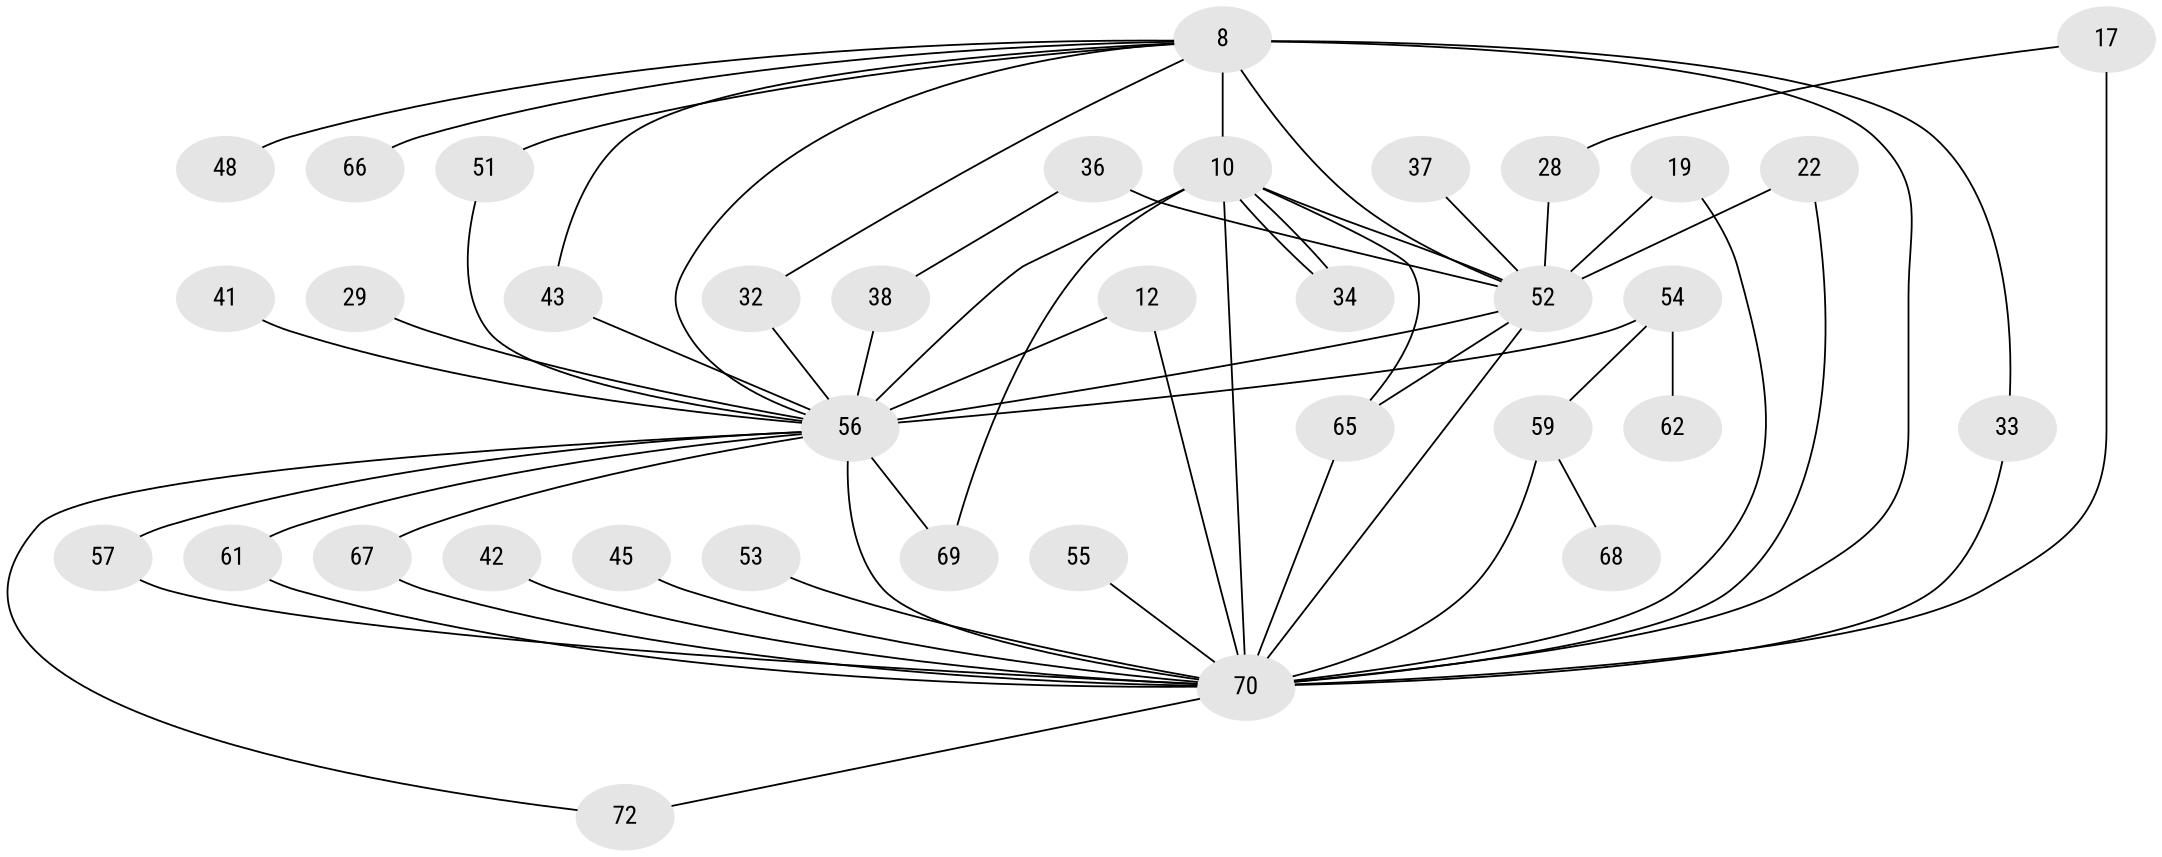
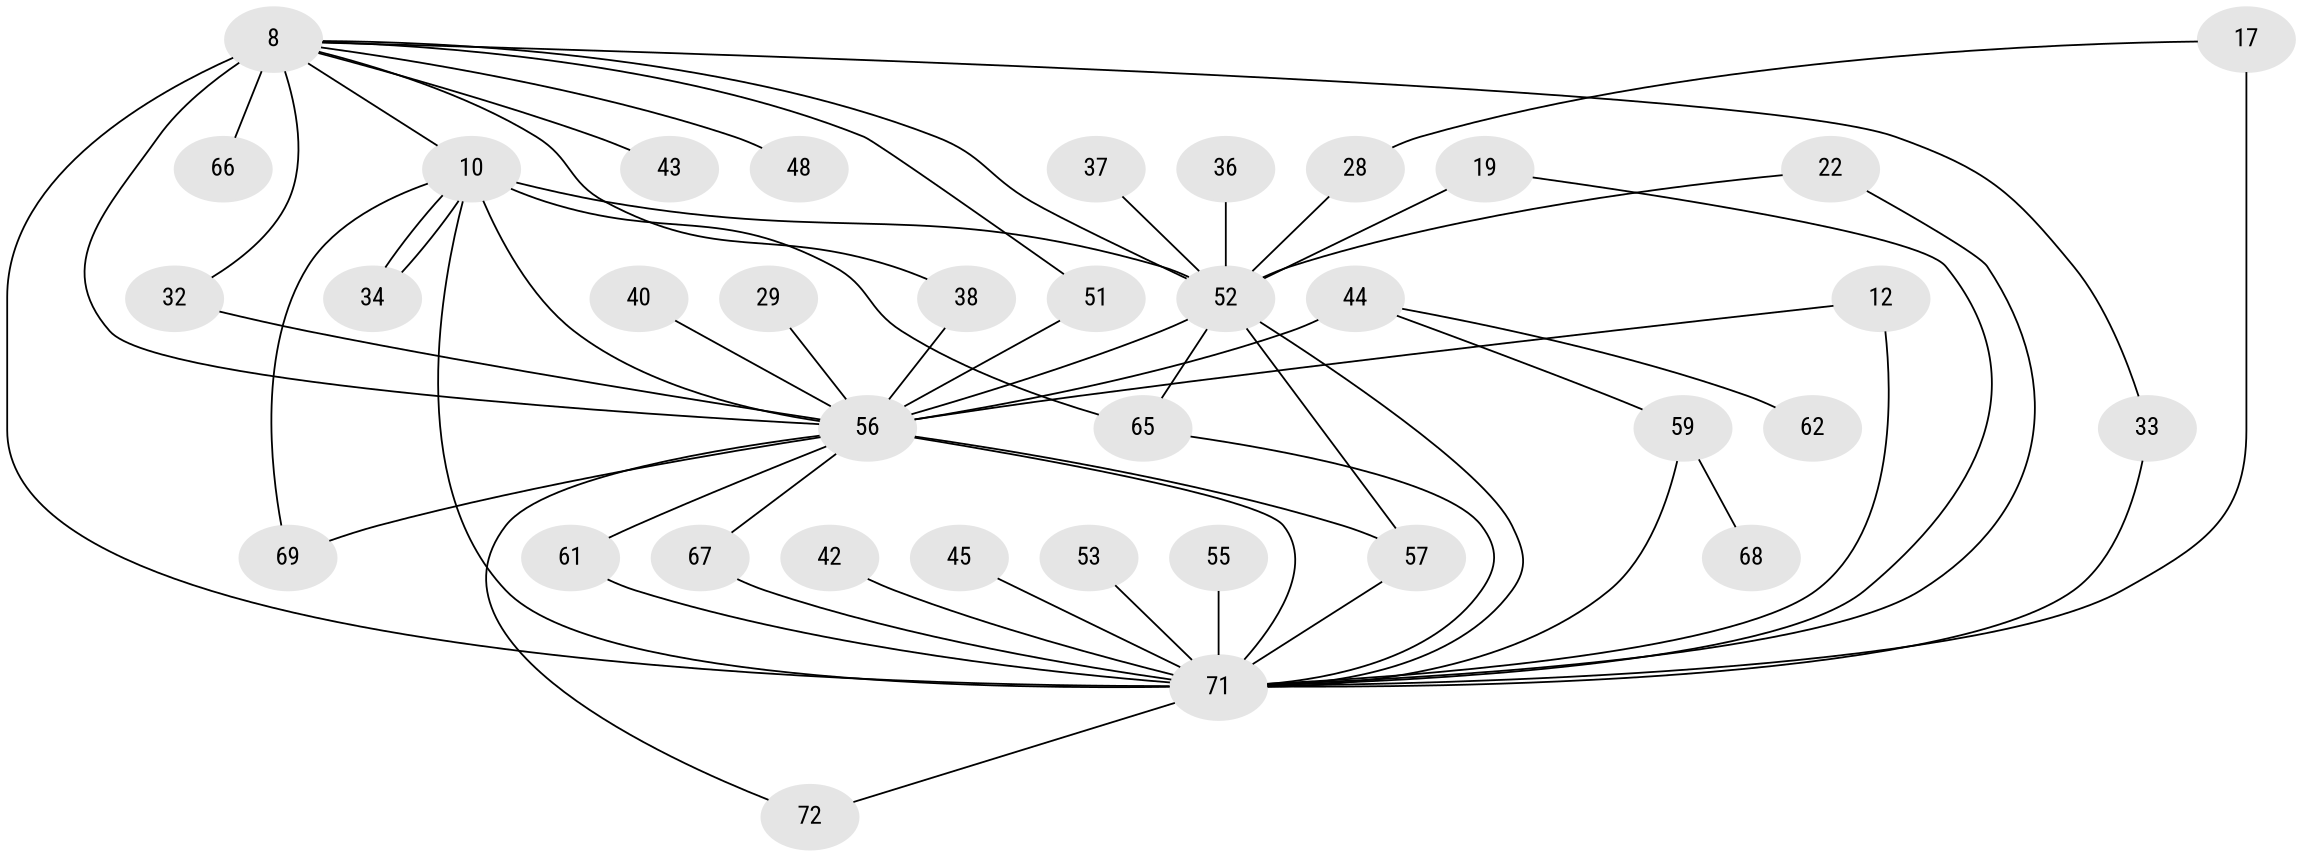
edge "36" -- "38": now "8" -- "38"
node "41": label "41" -> "40"
node "54": label "54" -> "44"
edge "43" -- "56": removed
edge "52" -- "57": added
node "70": label "70" -> "71"
